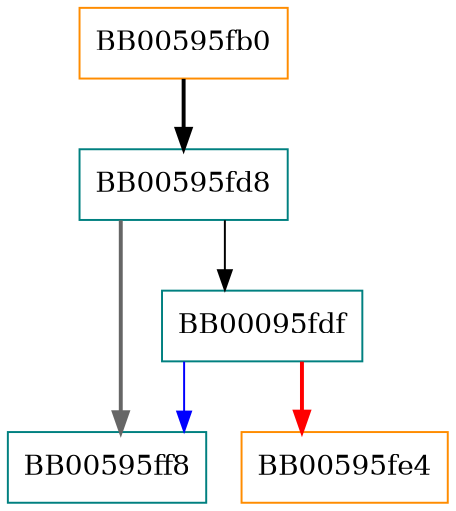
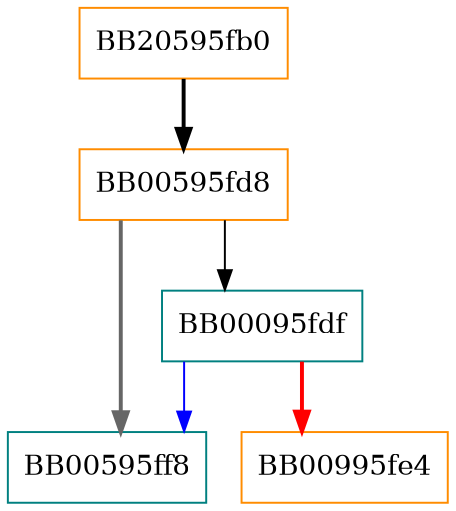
node "BB00595fb0": label "BB00595fb0" -> "BB20595fb0"
node "BB00595fd8": color teal -> darkorange
node "BB00595fe4": label "BB00595fe4" -> "BB00995fe4"
